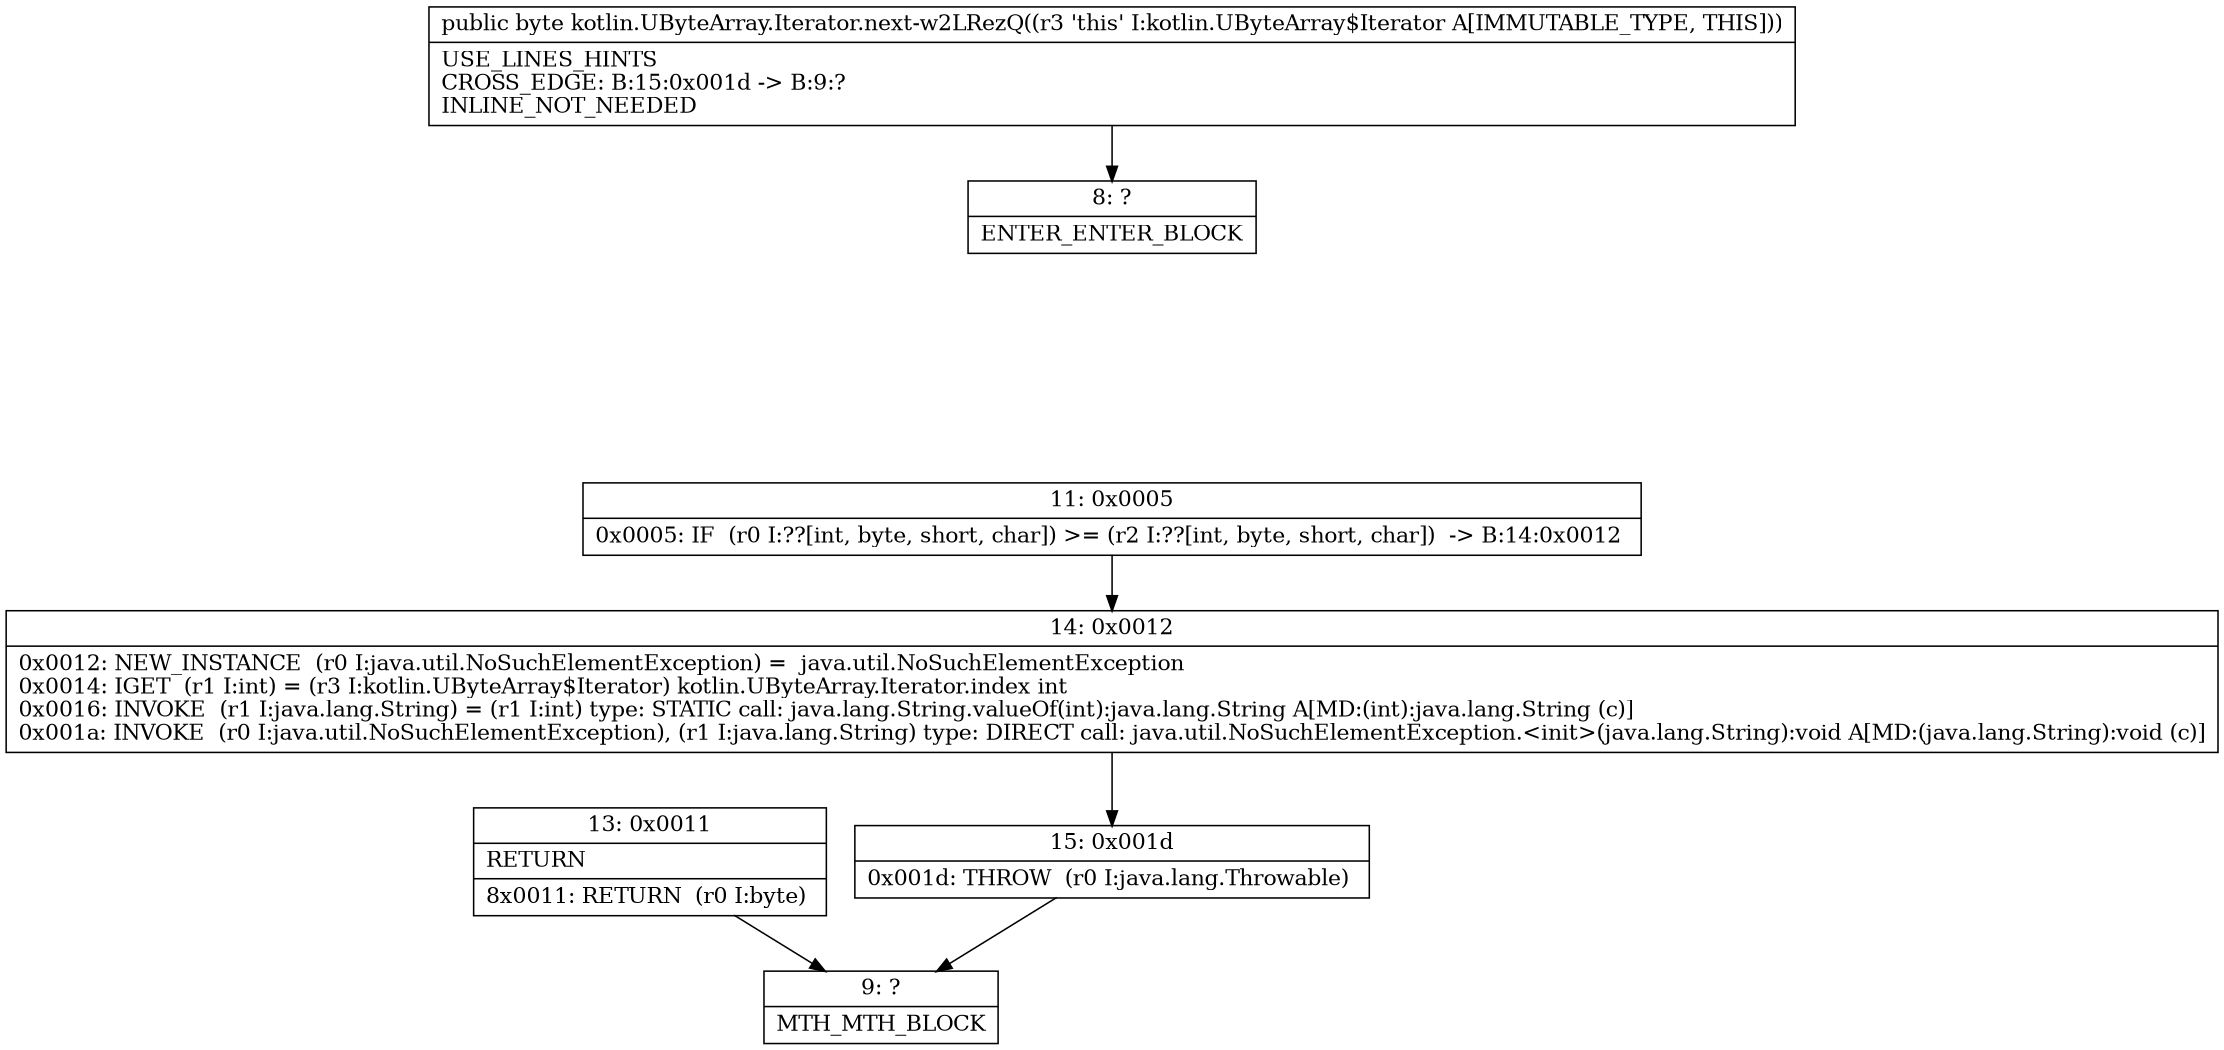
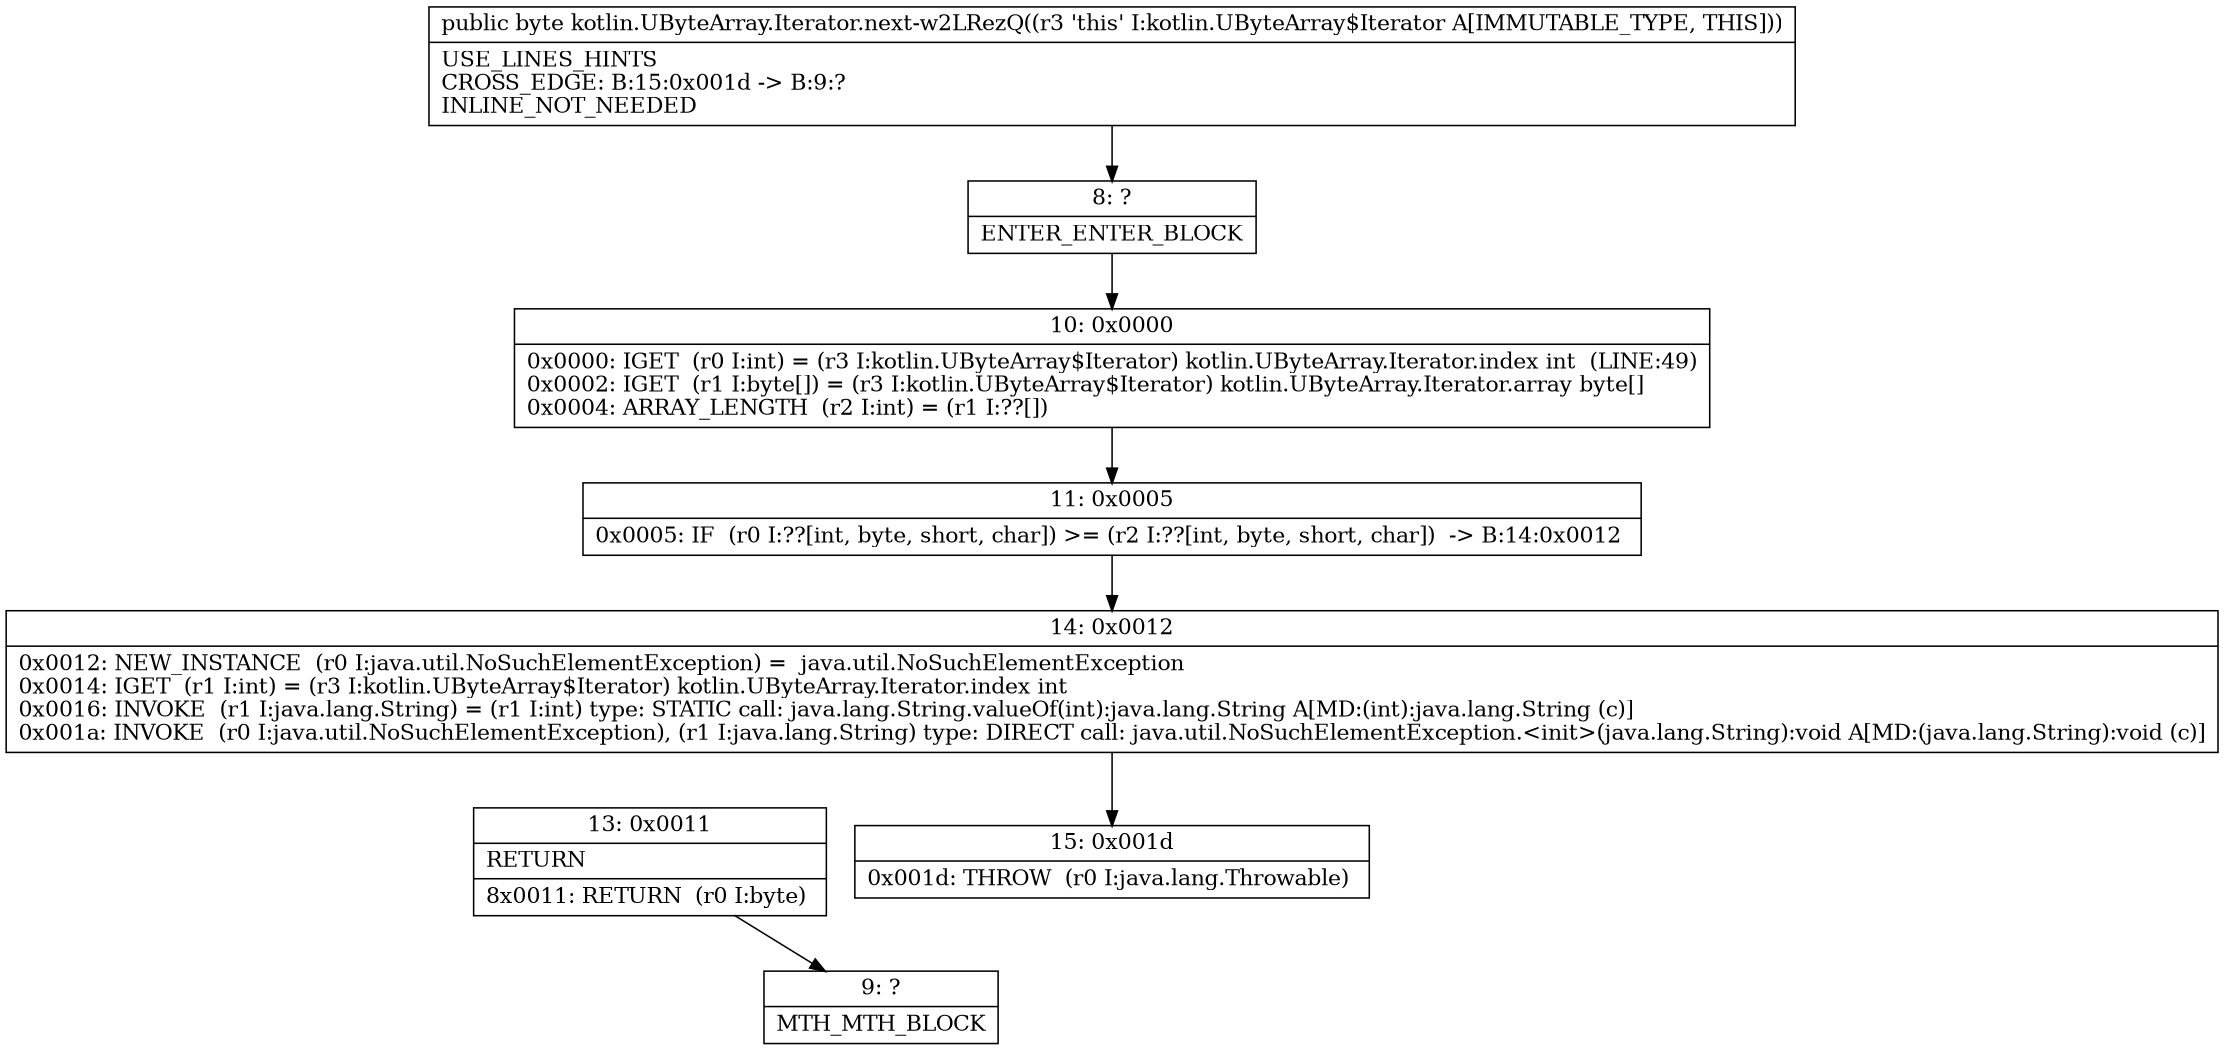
node "10: 0x0000": added
edge "15: 0x001d" -> "9: ?": removed
